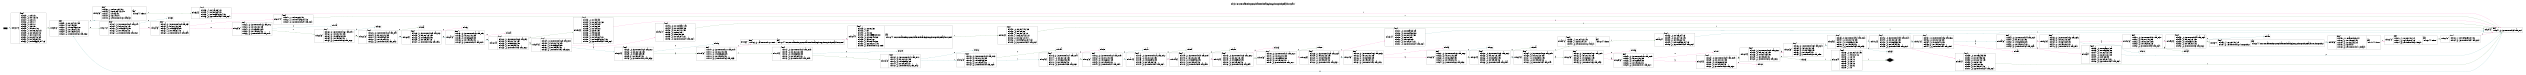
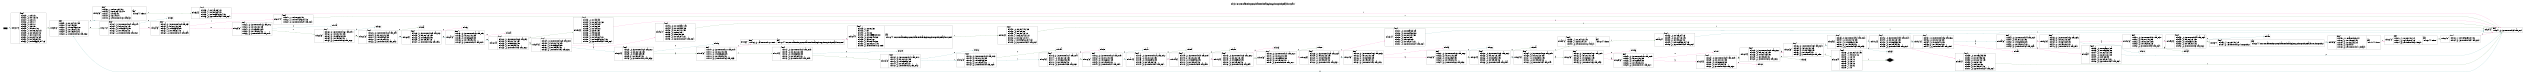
edge "0x4021f3" -> "0x40218e [19]": now "0x4018e6 [25]" -> "0x40218e [19]"
